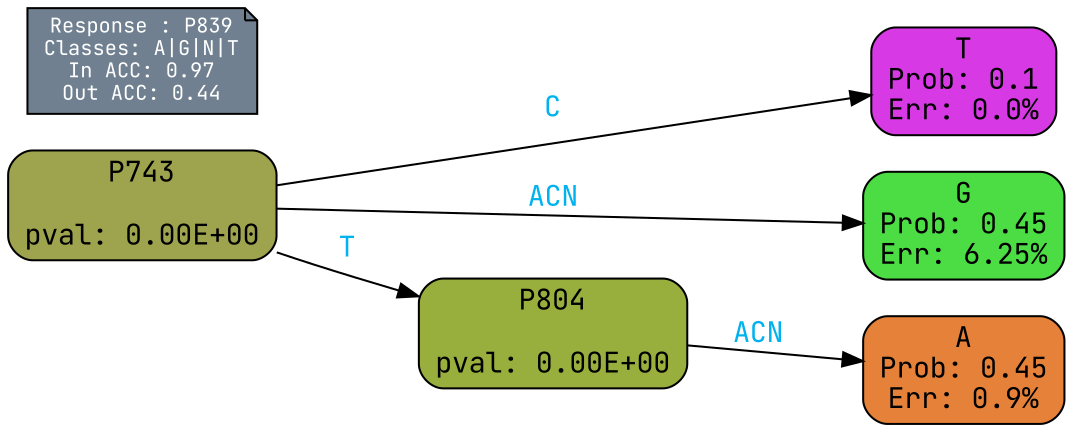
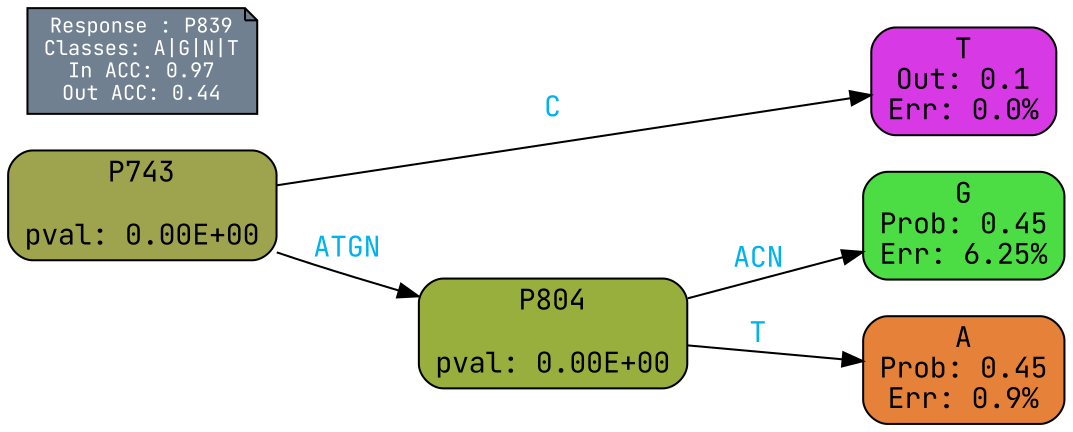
node "T Prob: 0.1 Err: 0.0%": label "T Prob: 0.1 Err: 0.0%" -> "T Out: 0.1 Err: 0.0%"
edge "P743 pval: 0.00E+00" -> "G Prob: 0.45 Err: 6.25%": now "P804 pval: 0.00E+00" -> "G Prob: 0.45 Err: 6.25%"
edge "P743 pval: 0.00E+00" -> "P804 pval: 0.00E+00": label "T" -> "ATGN"
edge "P804 pval: 0.00E+00" -> "A Prob: 0.45 Err: 0.9%": label "ACN" -> "T"
